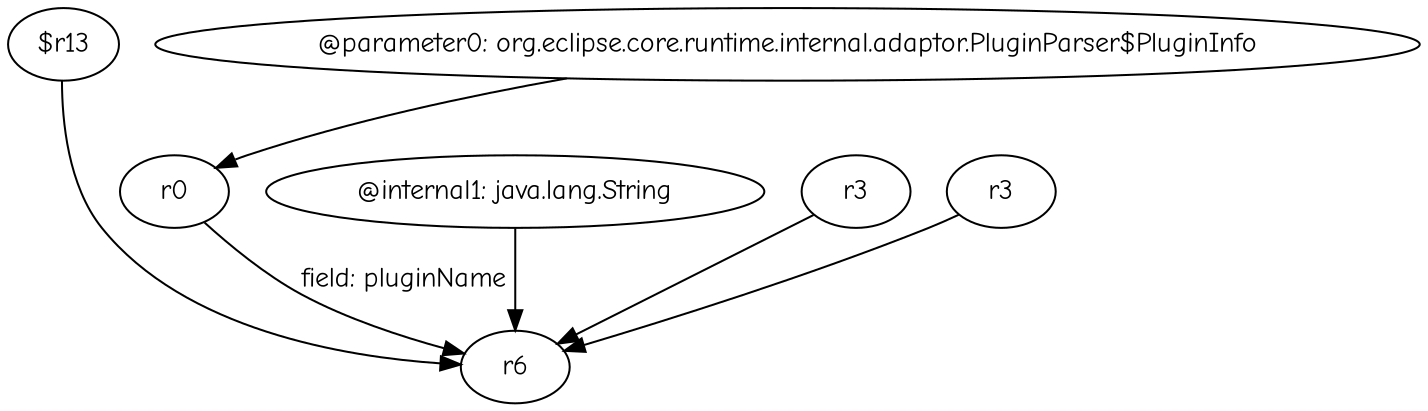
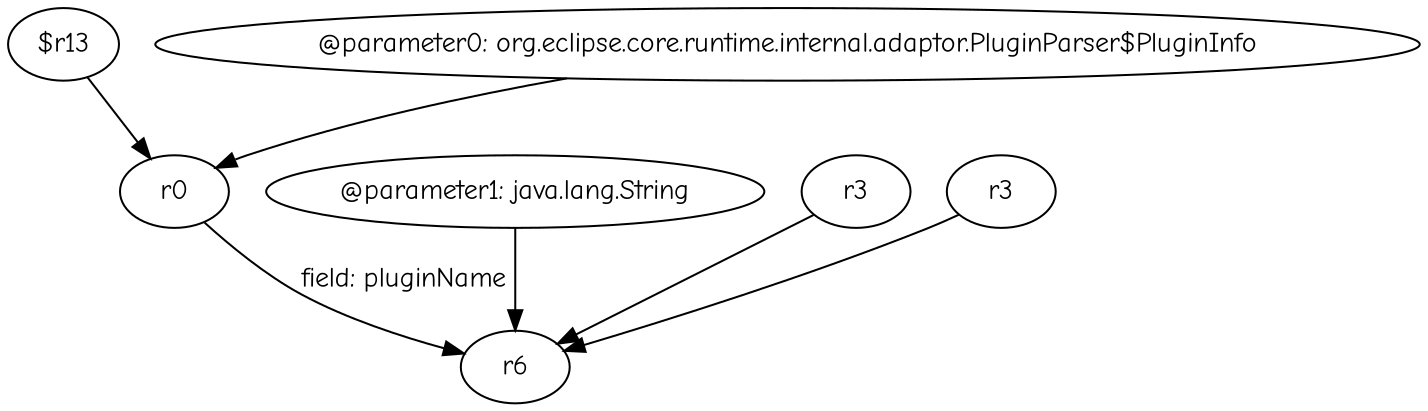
node "@internal1: java.lang.String": label "@internal1: java.lang.String" -> "@parameter1: java.lang.String"
edge "$r13" -> "r6": now "$r13" -> "r0"
